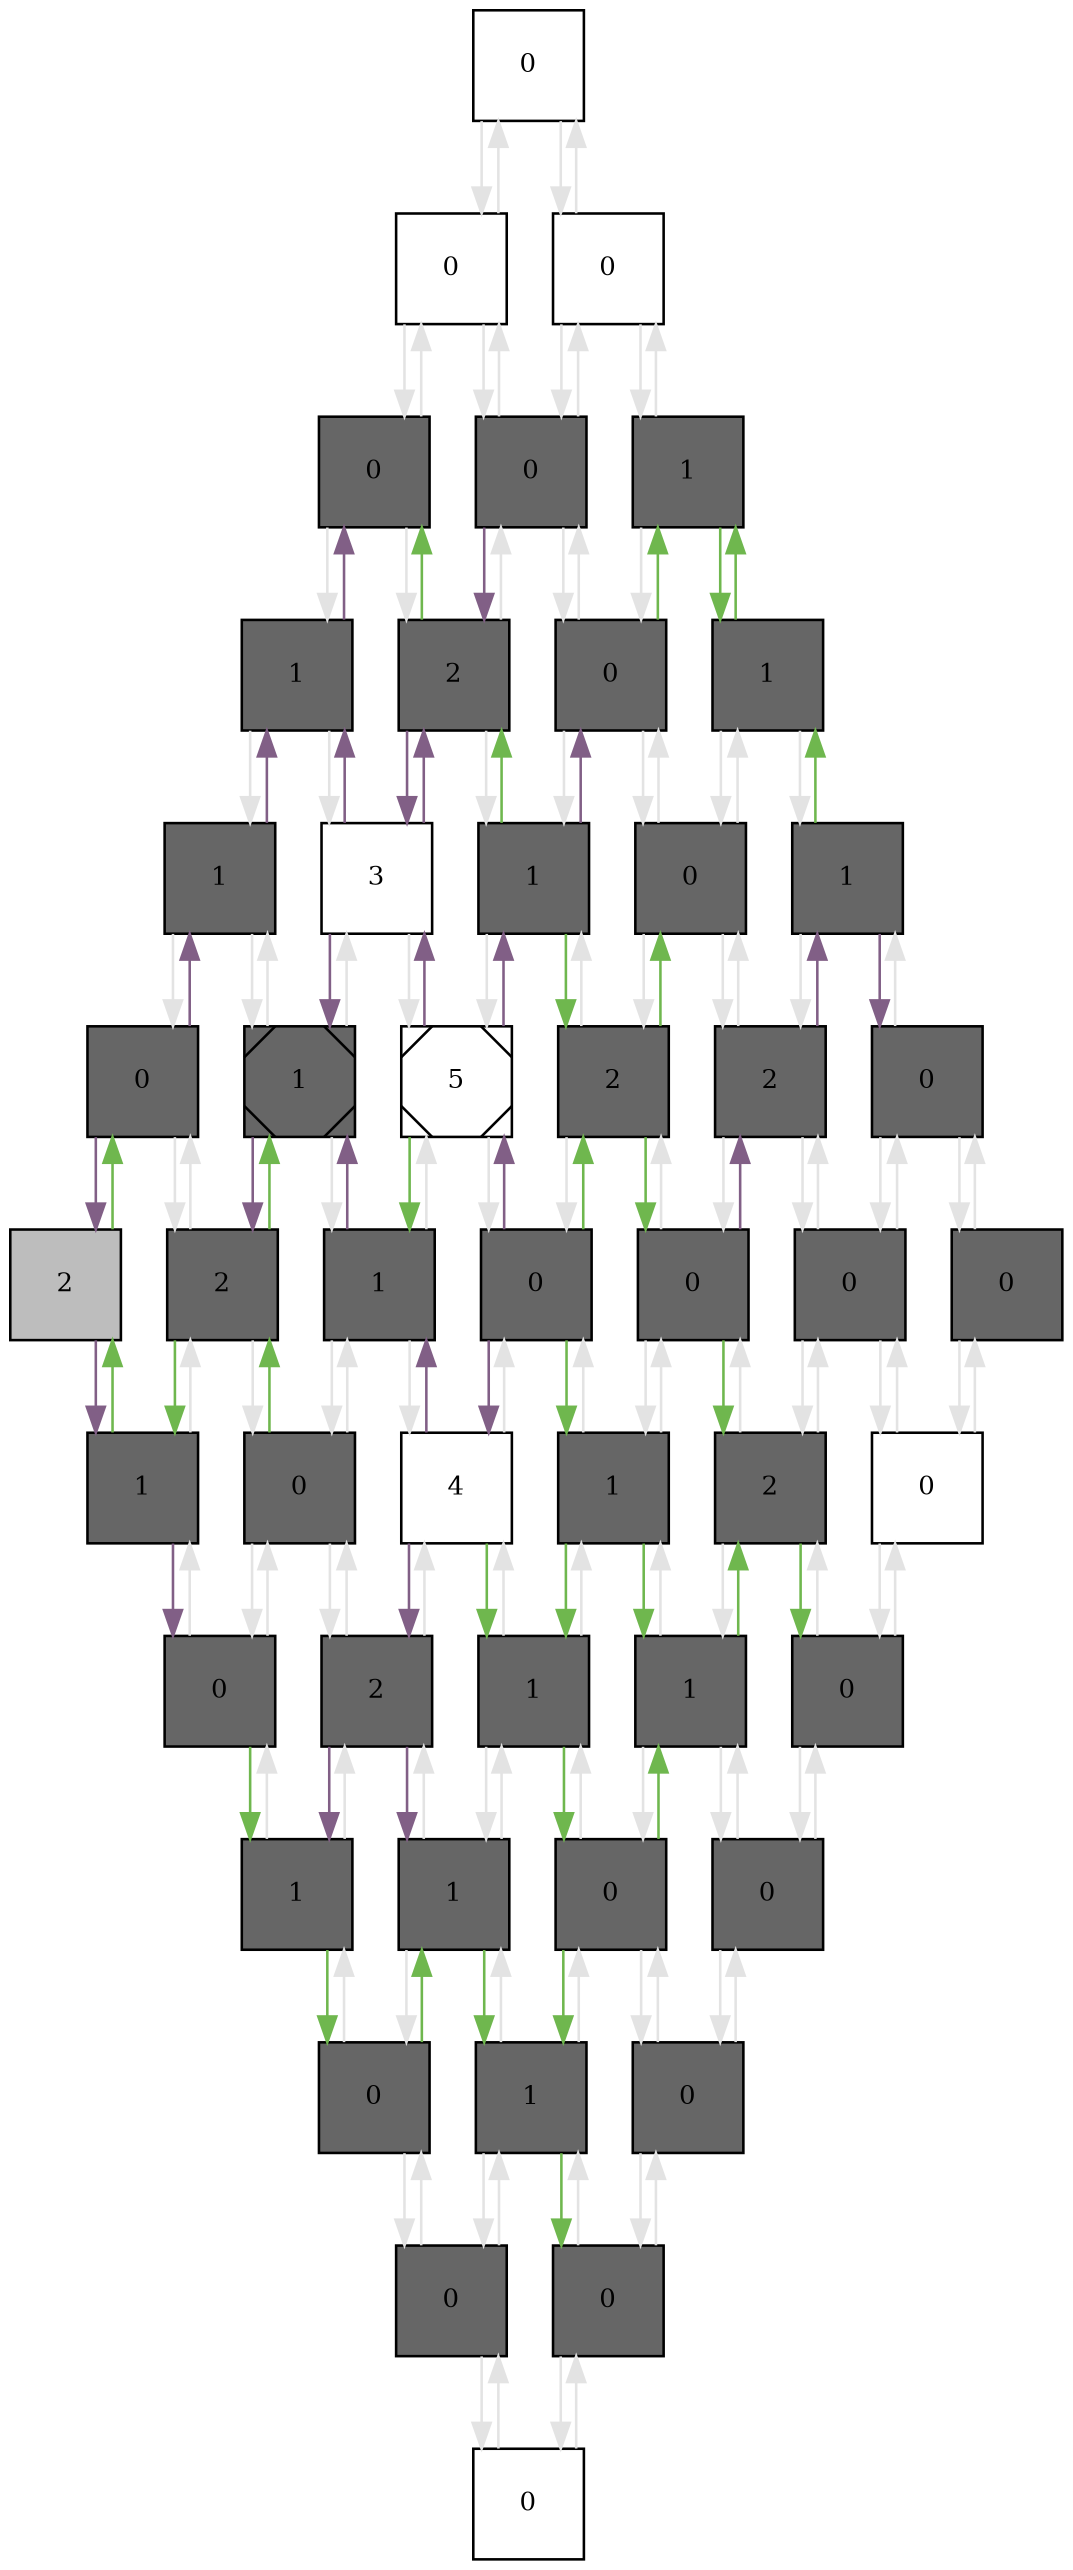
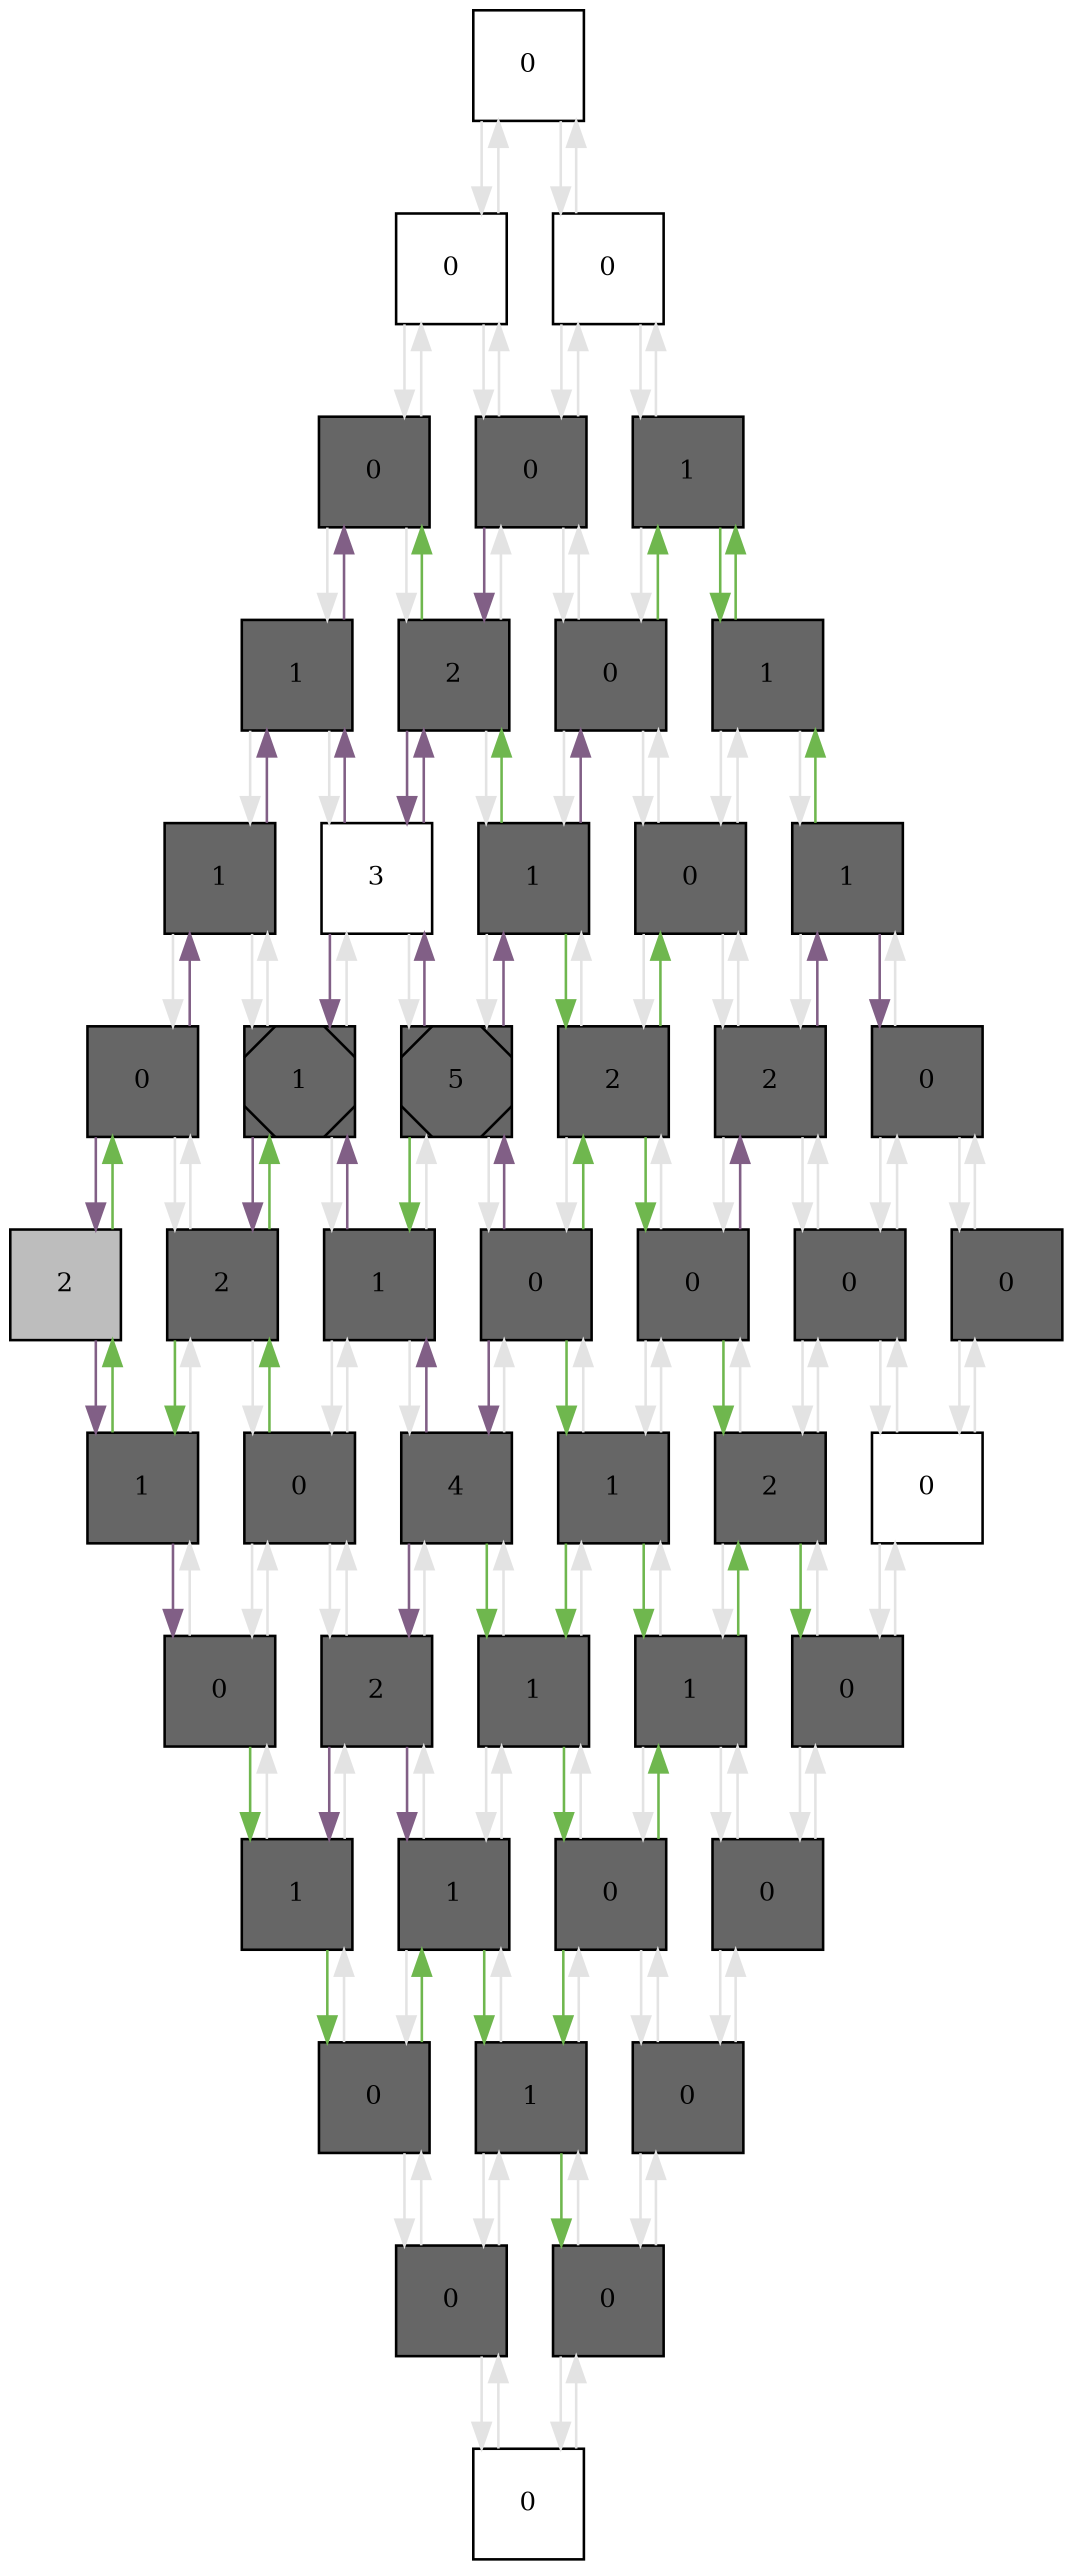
node "5": fillcolor #ffffff -> #666666
node "4": fillcolor #ffffff -> #666666
